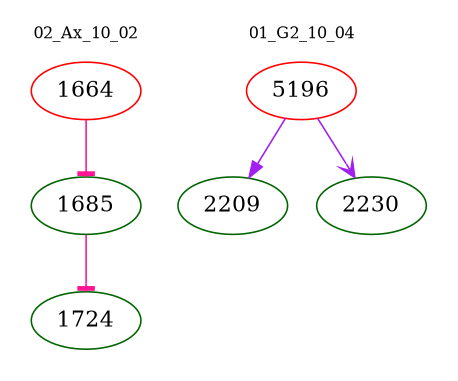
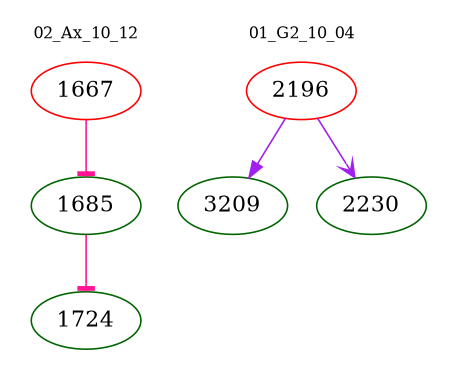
cluster "02_Ax_10_02": label "02_Ax_10_02" -> "02_Ax_10_12"
node "1664": label "1664" -> "1667"
node "5196": label "5196" -> "2196"
node "2209": label "2209" -> "3209"
